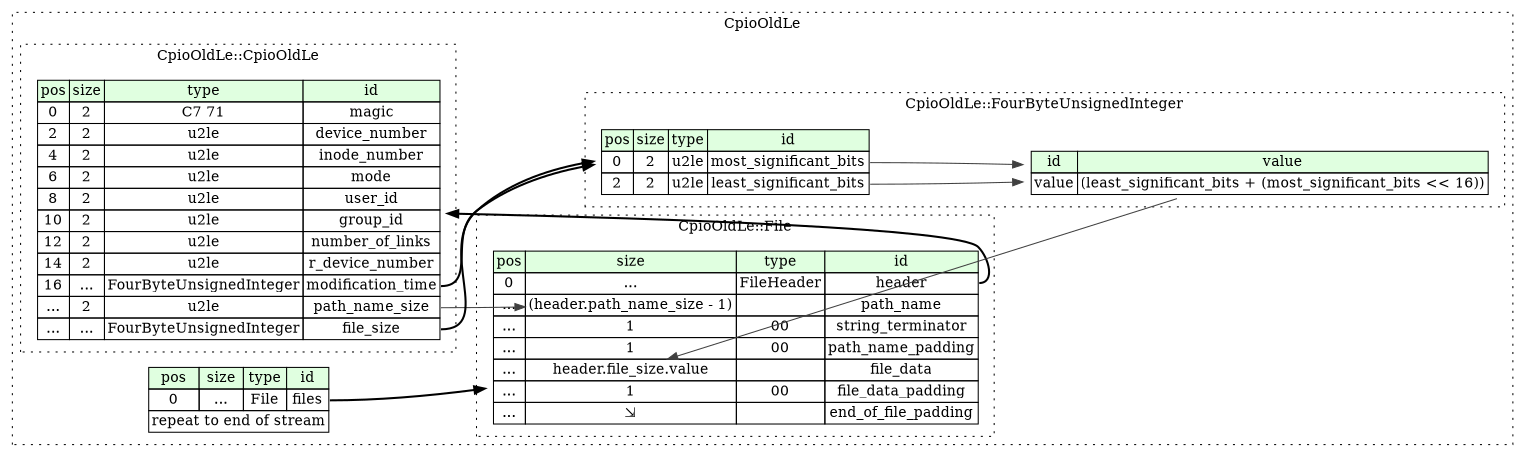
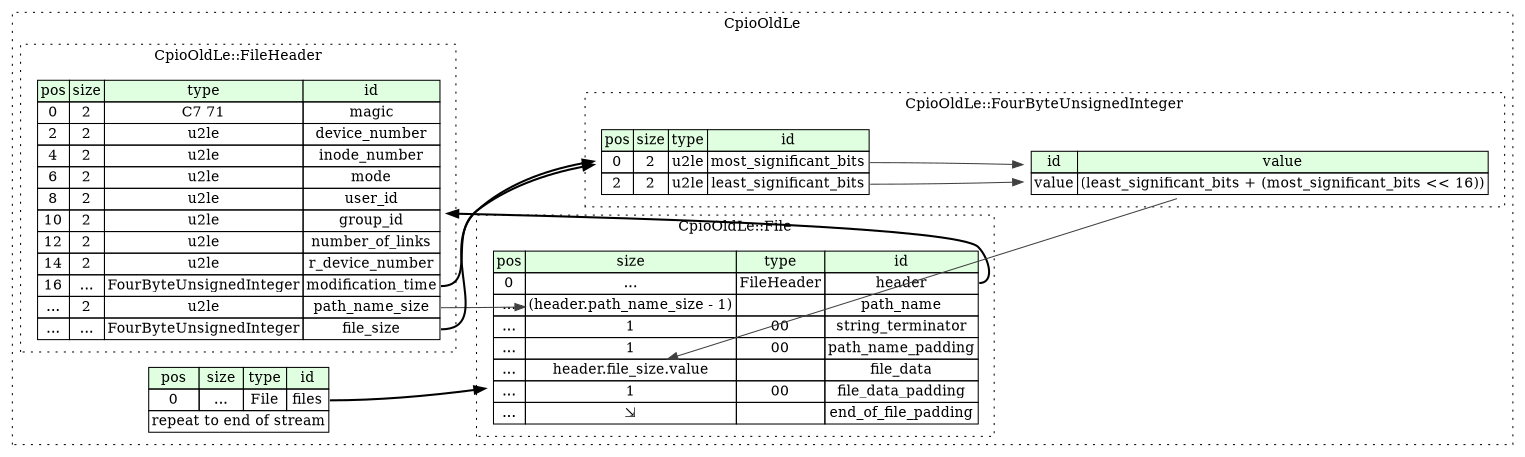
cluster "CpioOldLe::CpioOldLe": label "CpioOldLe::CpioOldLe" -> "CpioOldLe::FileHeader"
